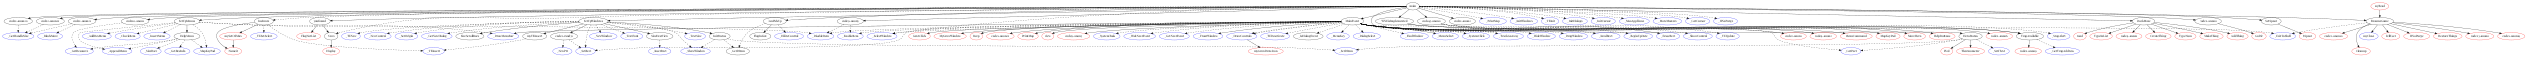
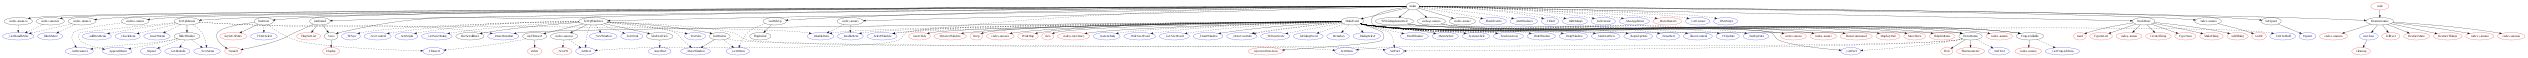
node "myRead": label "myRead" -> "code"
edge "main" -> "InsInven": style dashed -> solid
edge "main" -> "News": style dashed -> solid
node "code9-anon5": label "code9-anon5" -> "code3-anon5"
node "_PrintMap": label "_PrintMap" -> "_FlushEvents"
node "_MoreMasters": color blue -> red
edge "MainEvent" -> "_GetPort": style dashed -> solid
edge "ResumeGame" -> "_ExitToShell": removed
edge "MainEvent" -> "_EraseRect": style solid -> dashed
edge "MainEvent" -> "HeroStatus": added
edge "ResumeGame" -> "Cleanup": now "myClose" -> "Cleanup"
node "HelpMenu": label "HelpMenu" -> "HideWindow"
node "code2-rand31": label "code2-rand31" -> "code2-anon31"
node "_HiliteControl": removed
node "code9-anon3": label "code9-anon3" -> "code9-myClose3"
node "_IsDialogEvent": color black -> blue
node "_InvalRect": label "_InvalRect" -> "_SizeDestView"
node "_EndUpDate": added
node "_StopAlert": removed
node "SSpoor": color red -> blue
node "HNoPurge": label "HNoPurge" -> "RestoreMaze"
edge "mySetCtlMax" -> "Nameit": now "youfound" -> "Nameit"
edge "InitStatus" -> "_ShowWindow": style dashed -> solid
edge "_DrawControls" -> "myGrowDrawIcon": now "MainEvent" -> "myGrowDrawIcon"
node "_SizeRsrc": label "_SizeRsrc" -> "_SSpoor"
node "_MapKeyPad": label "_MapKeyPad" -> "_NewMenu"
node "strlen": added
node "_NewPtr": color blue -> red
node "_GetDItem": color black -> blue
node "_SetPort": added
